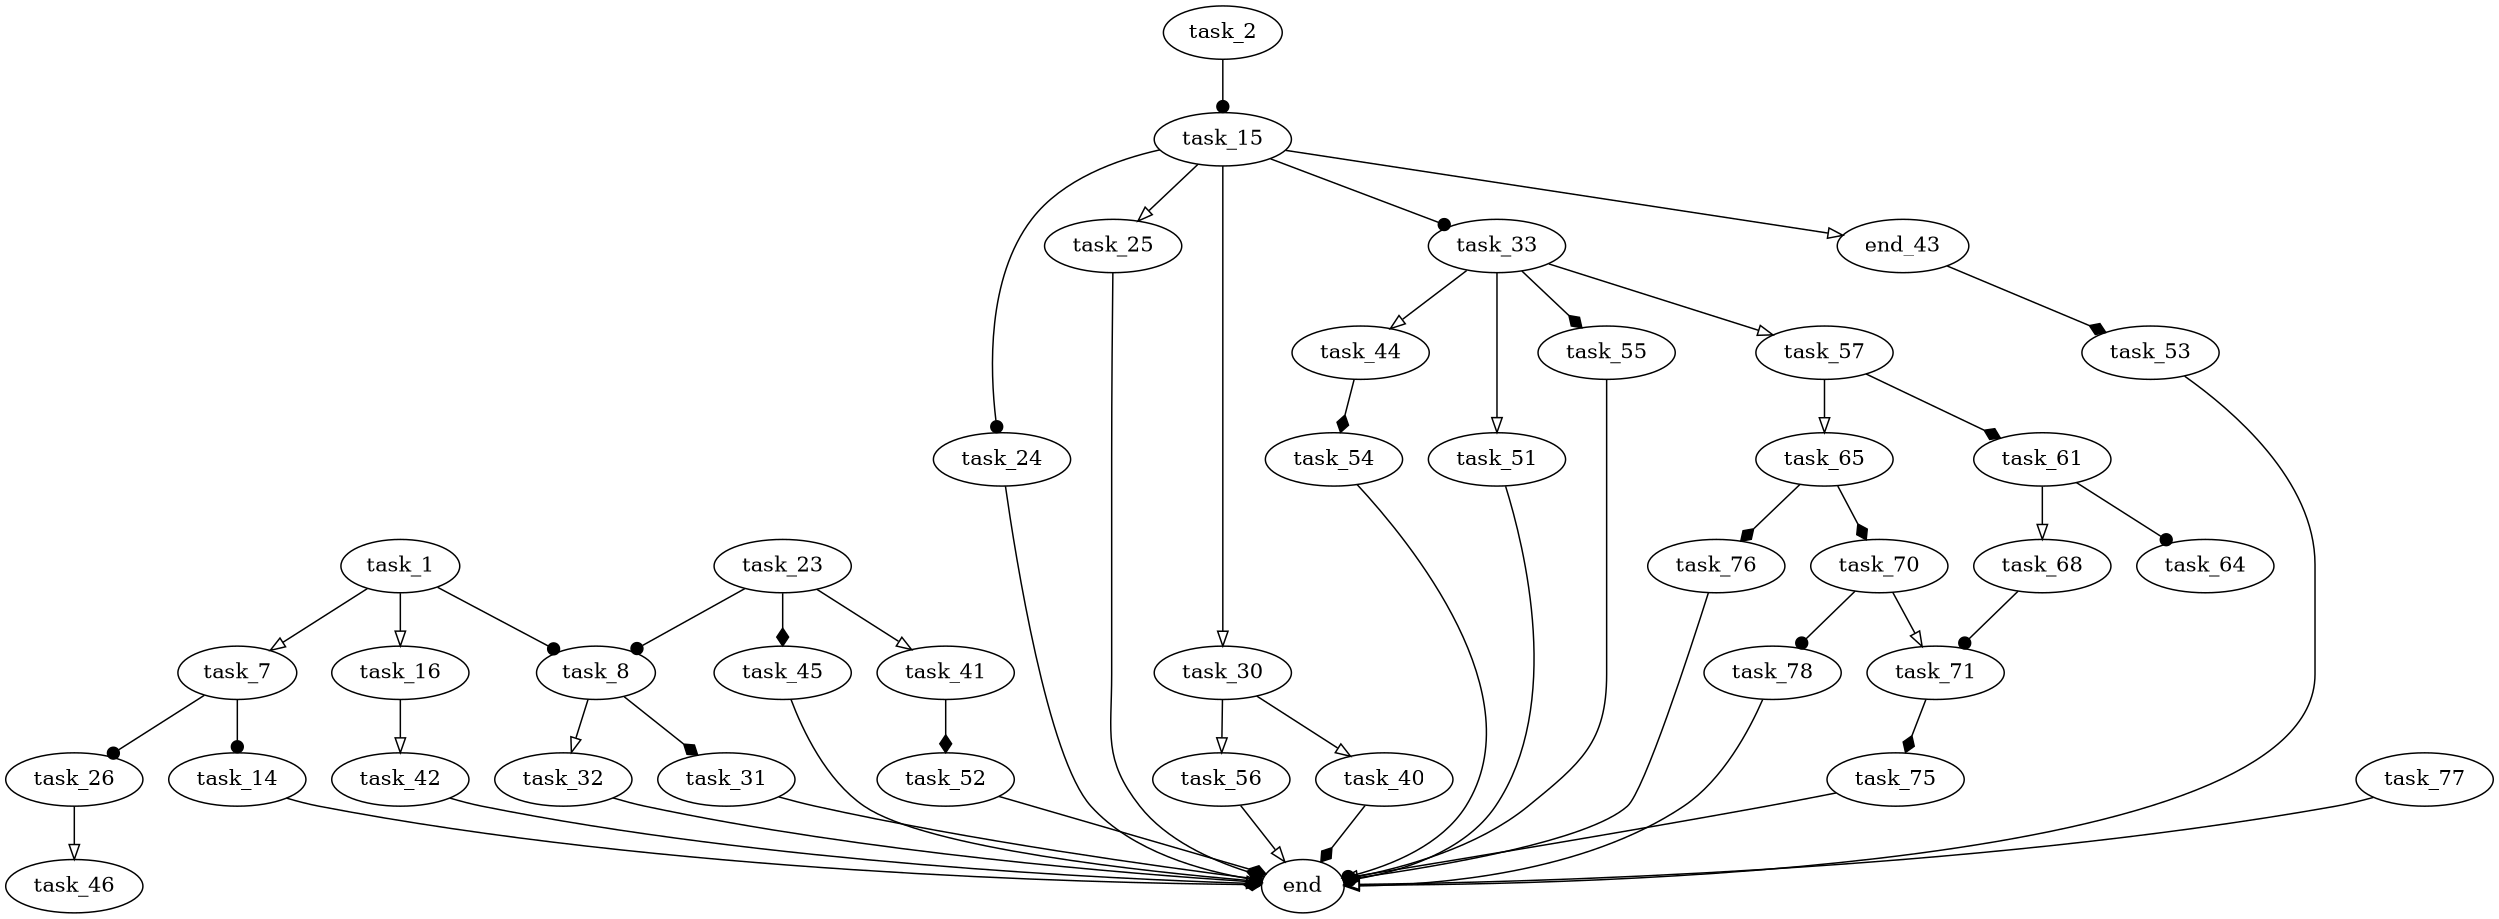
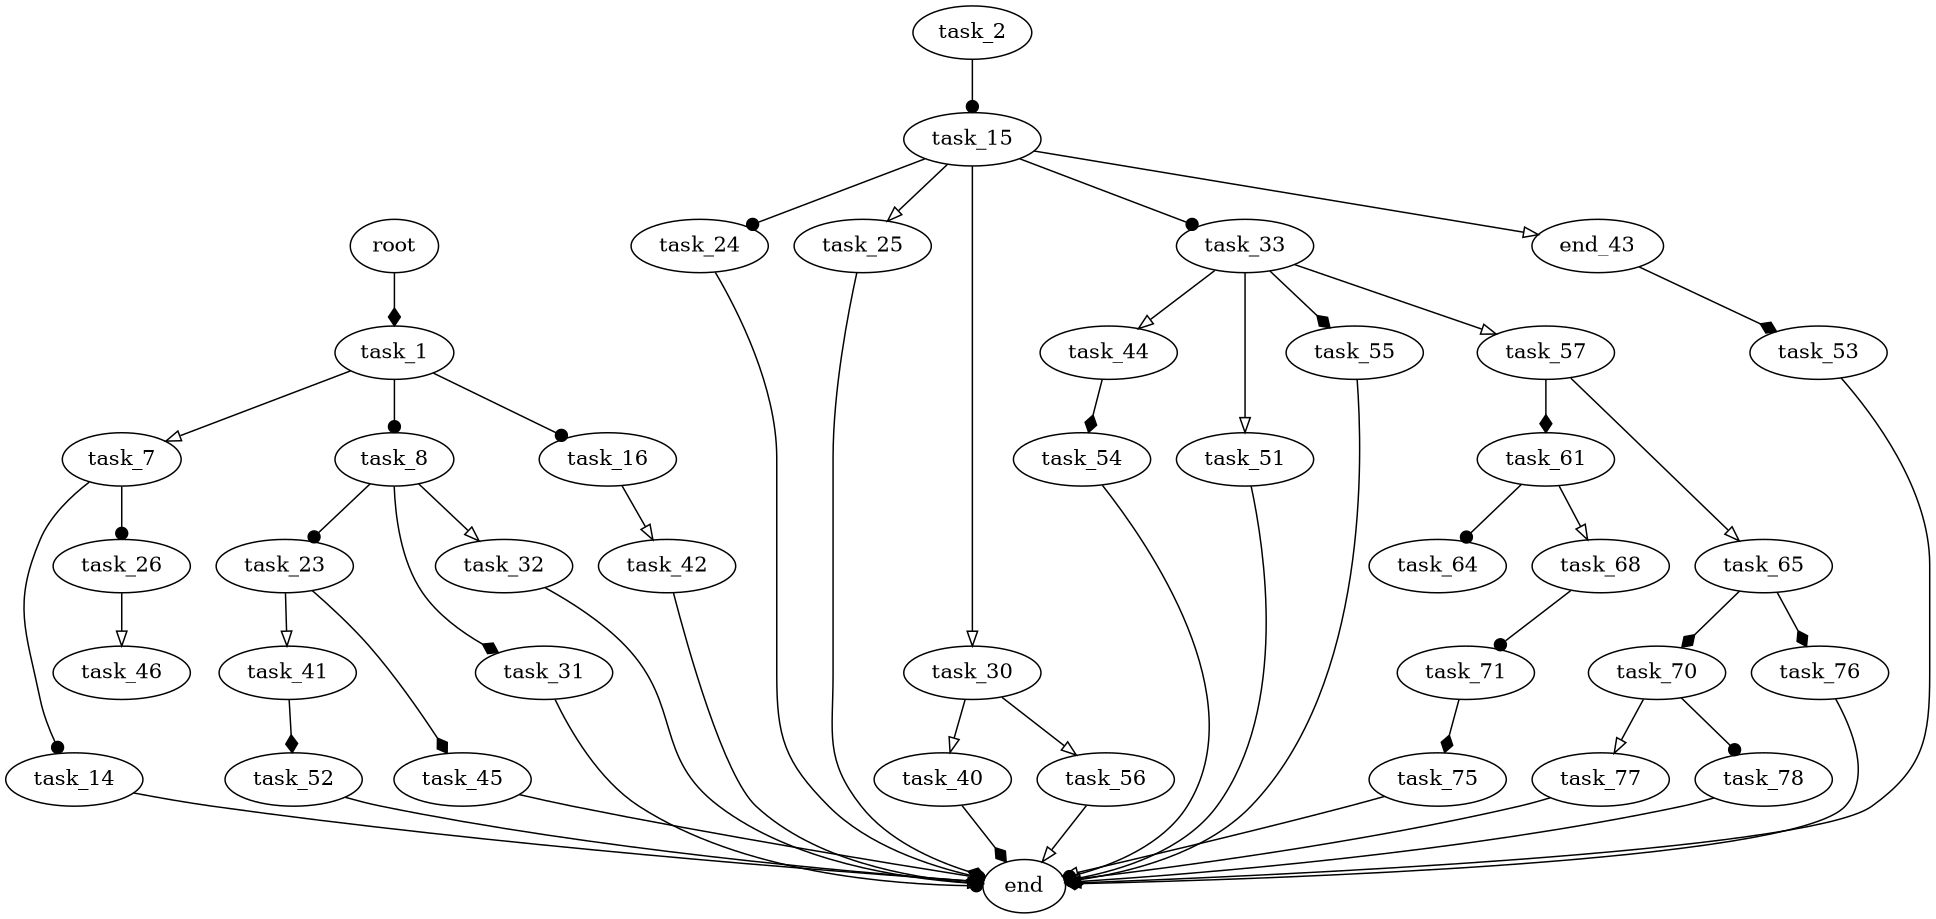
node "root": added
edge "task_1" -> "task_16": arrowhead onormal -> dot
edge "task_70" -> "task_71": now "task_70" -> "task_77"
edge "task_23" -> "task_8": reversed
